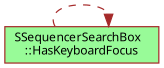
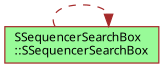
node "SSequencerSearchBox ::HasKeyboardFocus": label "SSequencerSearchBox ::HasKeyboardFocus" -> "SSequencerSearchBox ::SSequencerSearchBox"
